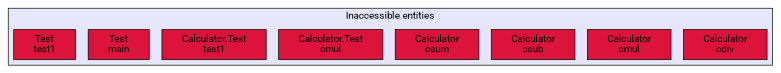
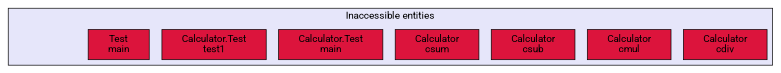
node "Test test1": removed
node "Calculator.Test cmul": label "Calculator.Test cmul" -> "Calculator.Test main"
